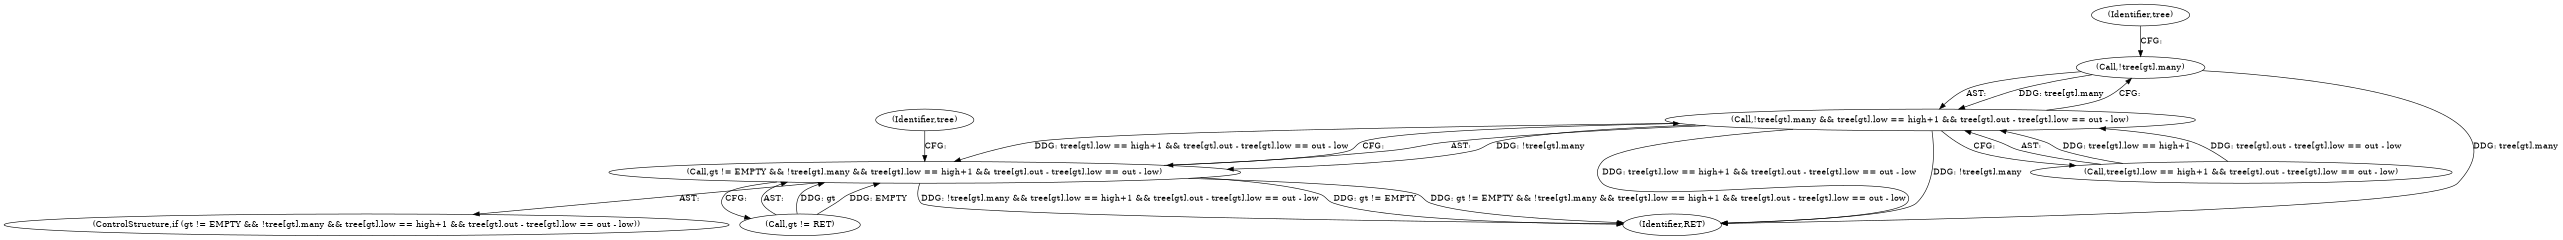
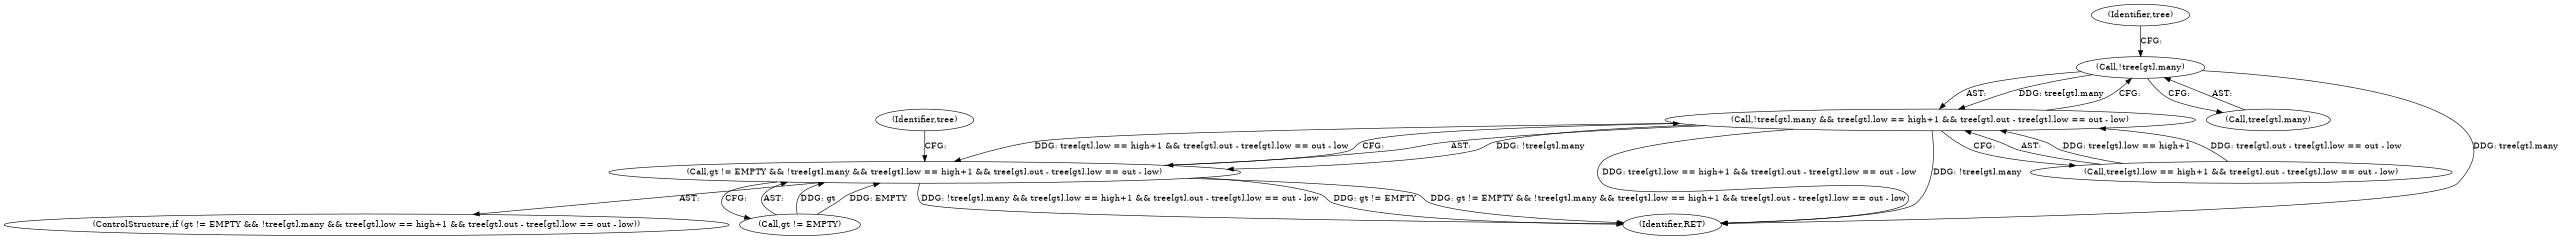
node "(Call,tree[gt].many)": added
node "(Call,gt != RET)": label "(Call,gt != RET)" -> "(Call,gt != EMPTY)"
